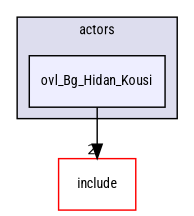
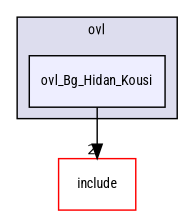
cluster "actors": label "actors" -> "ovl"
